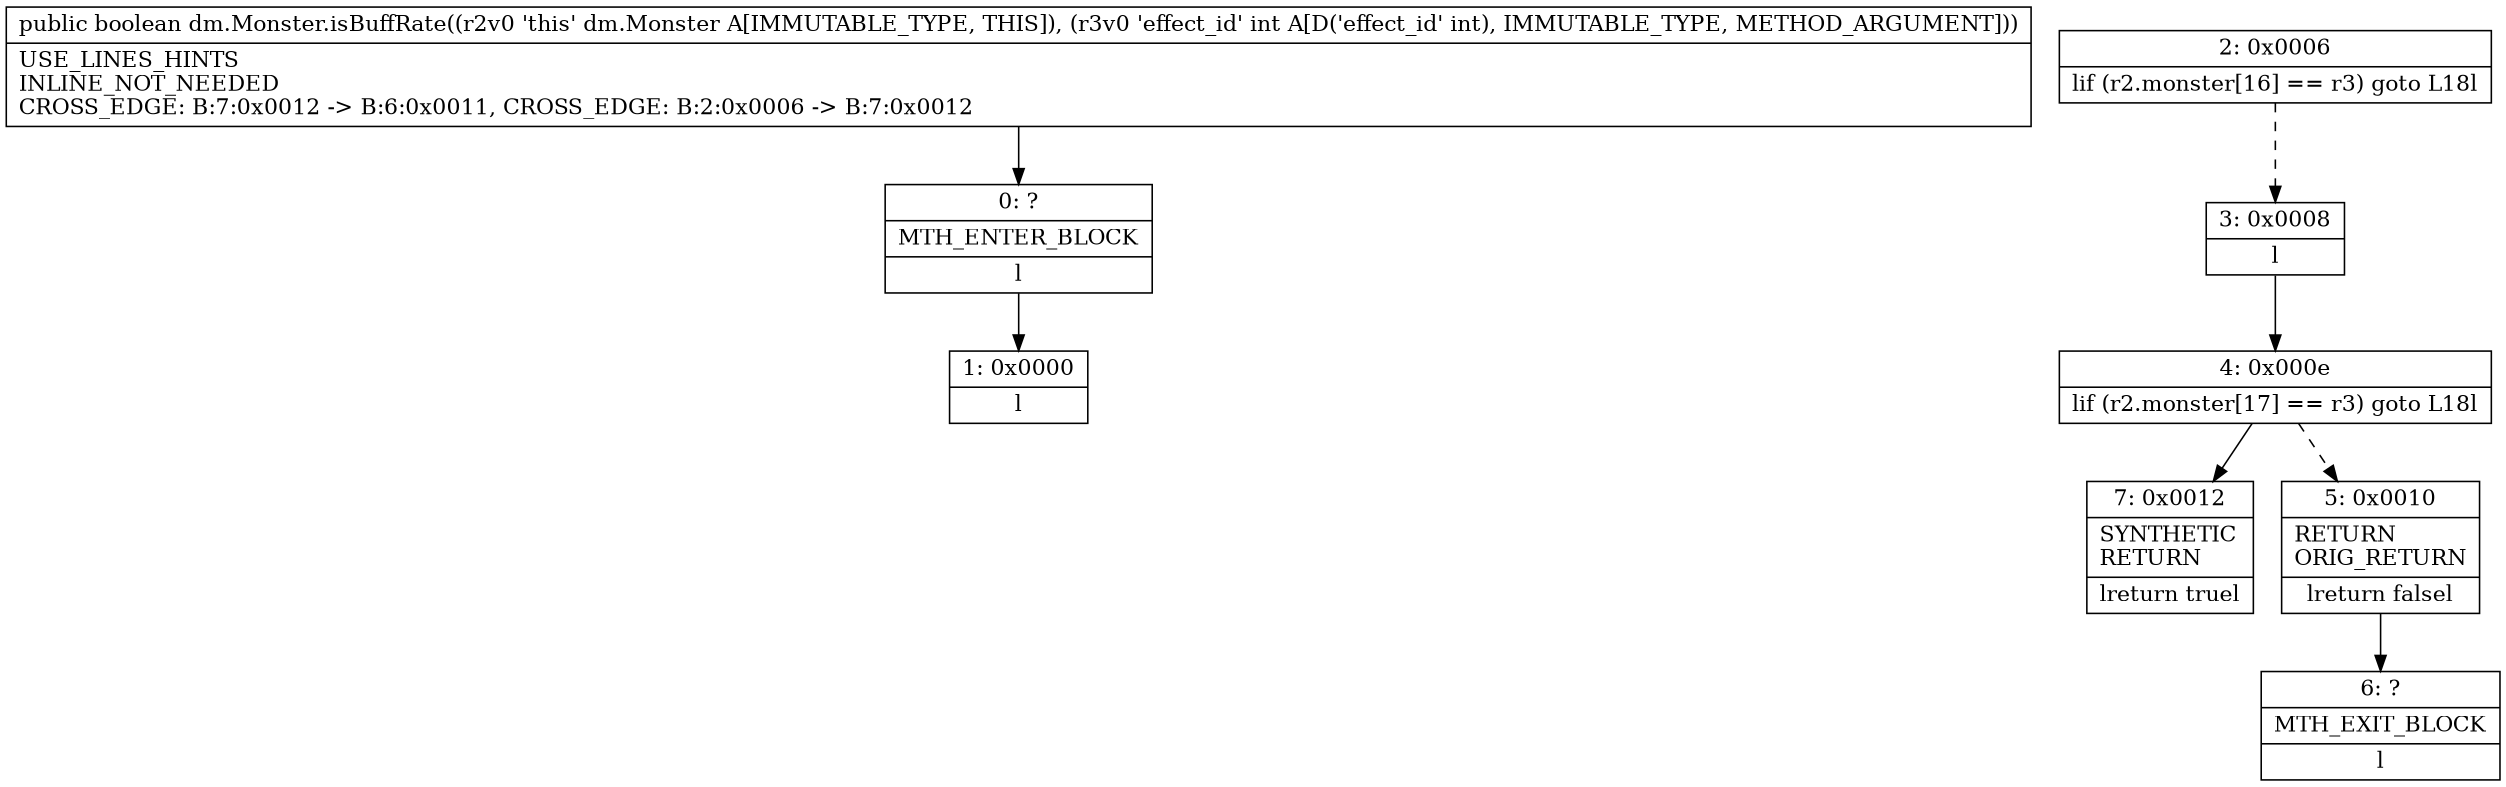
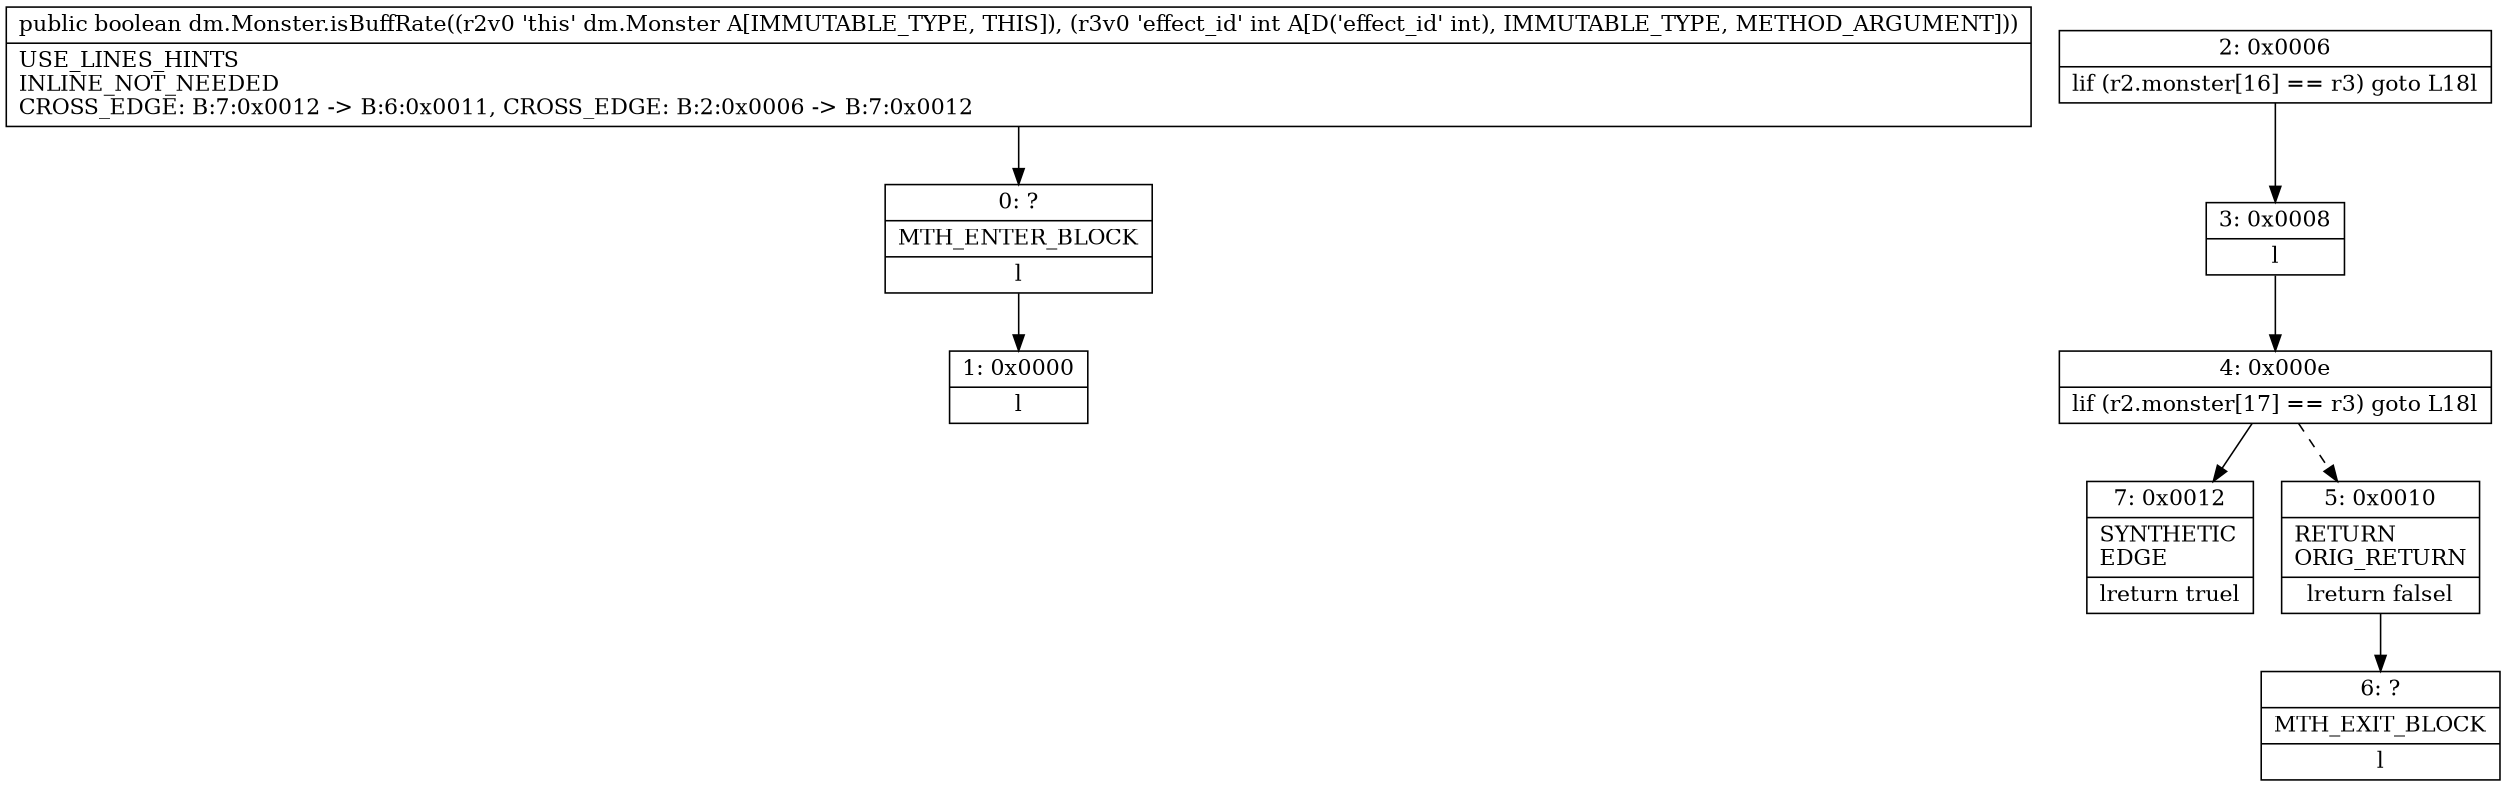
edge "2: 0x0006" -> "3: 0x0008": style dashed -> solid
node "7: 0x0012": text "RETURN" -> "EDGE"
